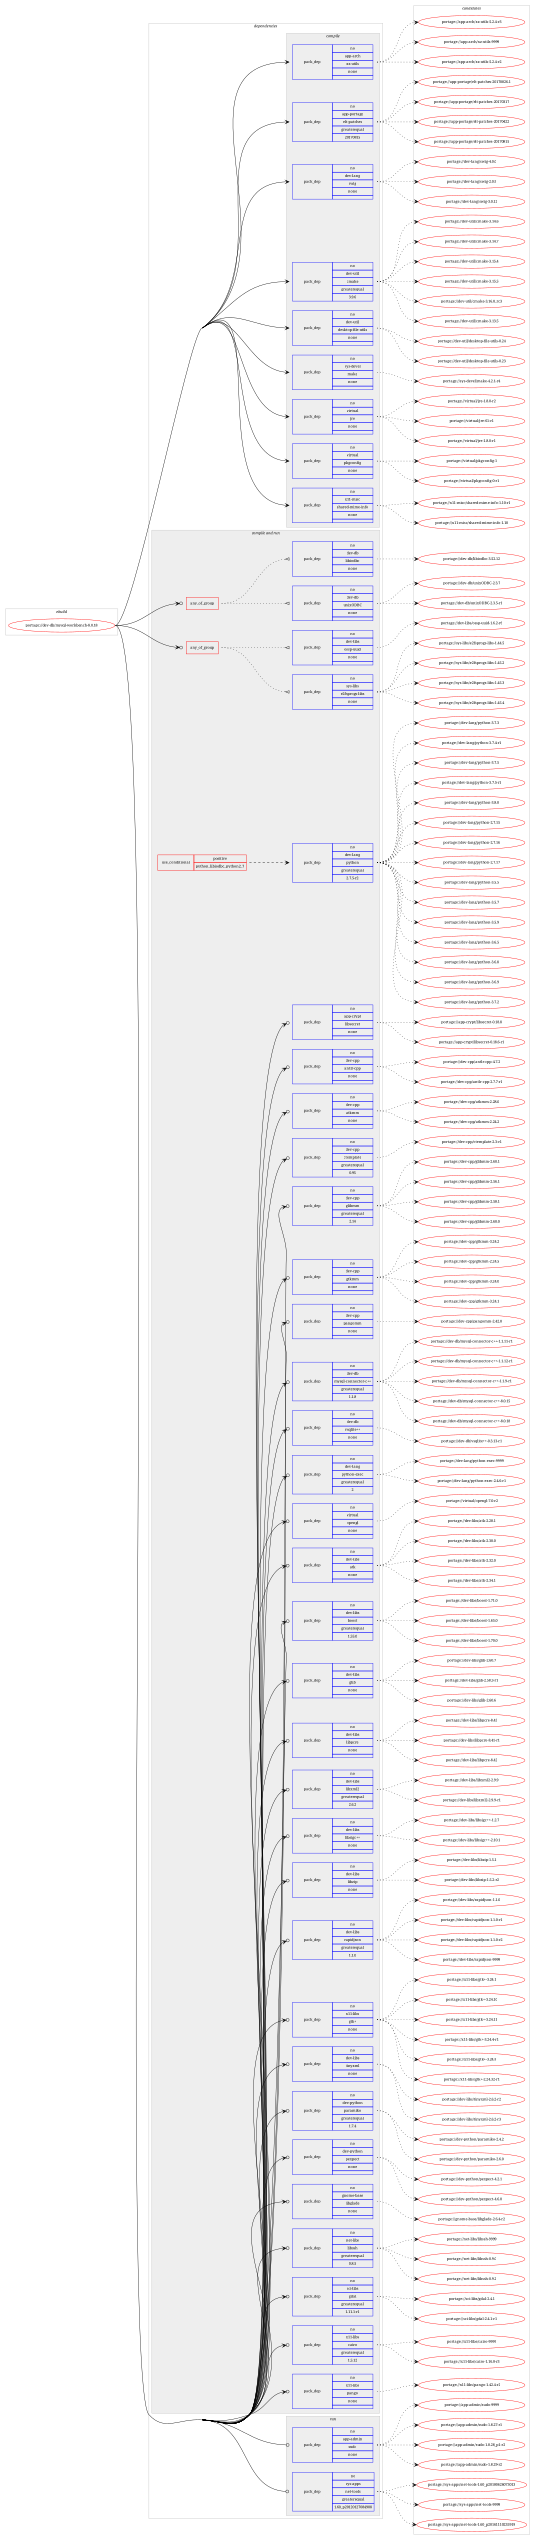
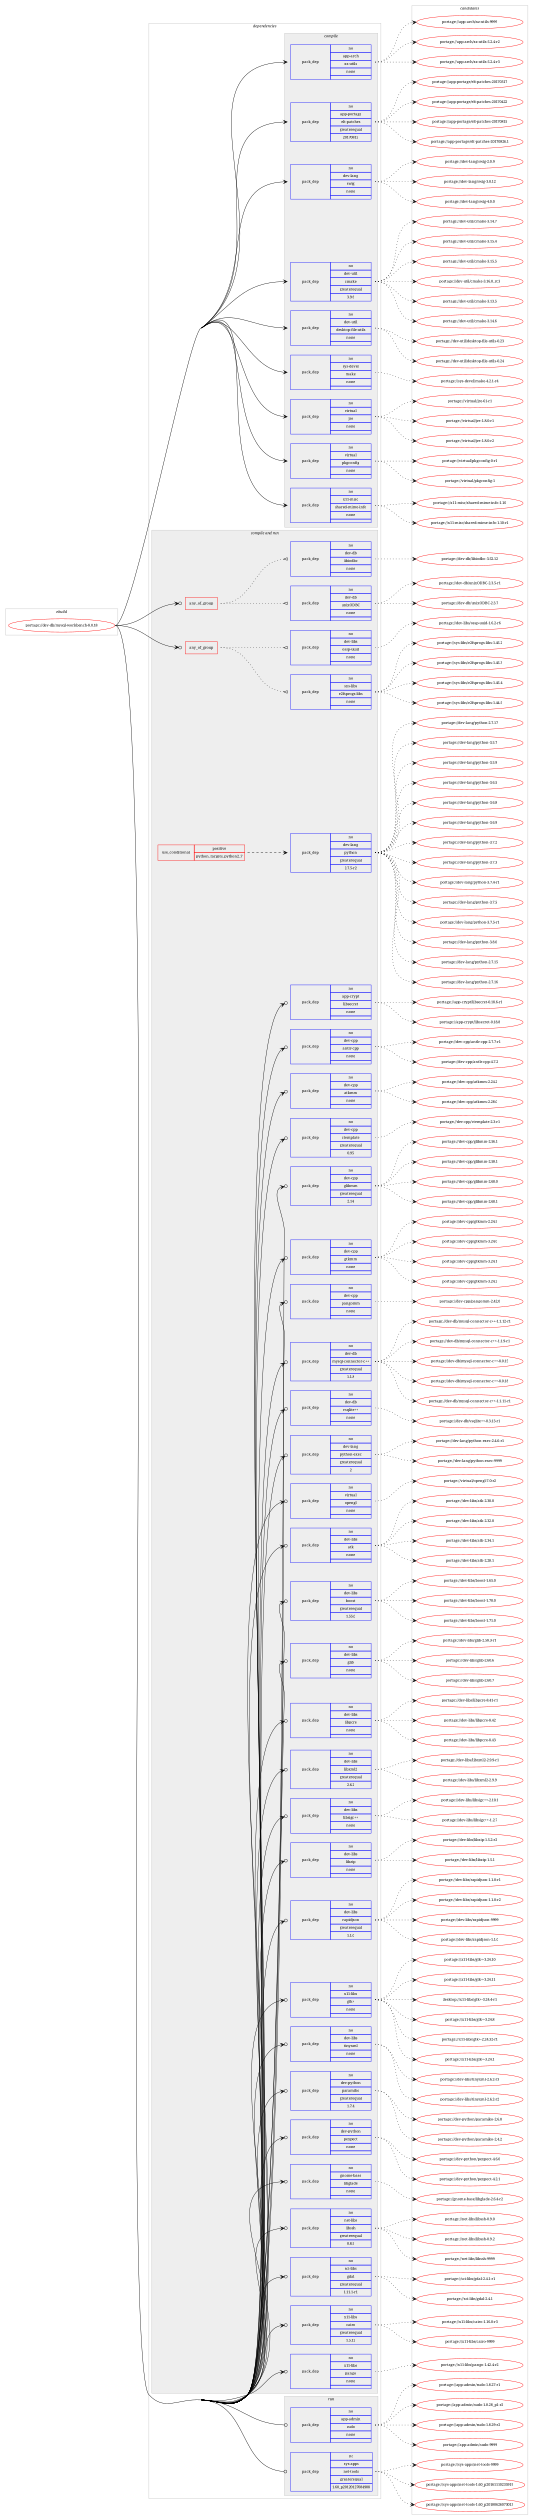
node "use_conditional": text "python_libiodbc_python2_7" -> "python_targets_python2_7"
node "portage://dev-lang/python-3.5.5": removed
node "portage://x11-libs/gtk+-3.24.4-r1": label "portage://x11-libs/gtk+-3.24.4-r1" -> "desktop://x11-libs/gtk+-3.24.4-r1"
